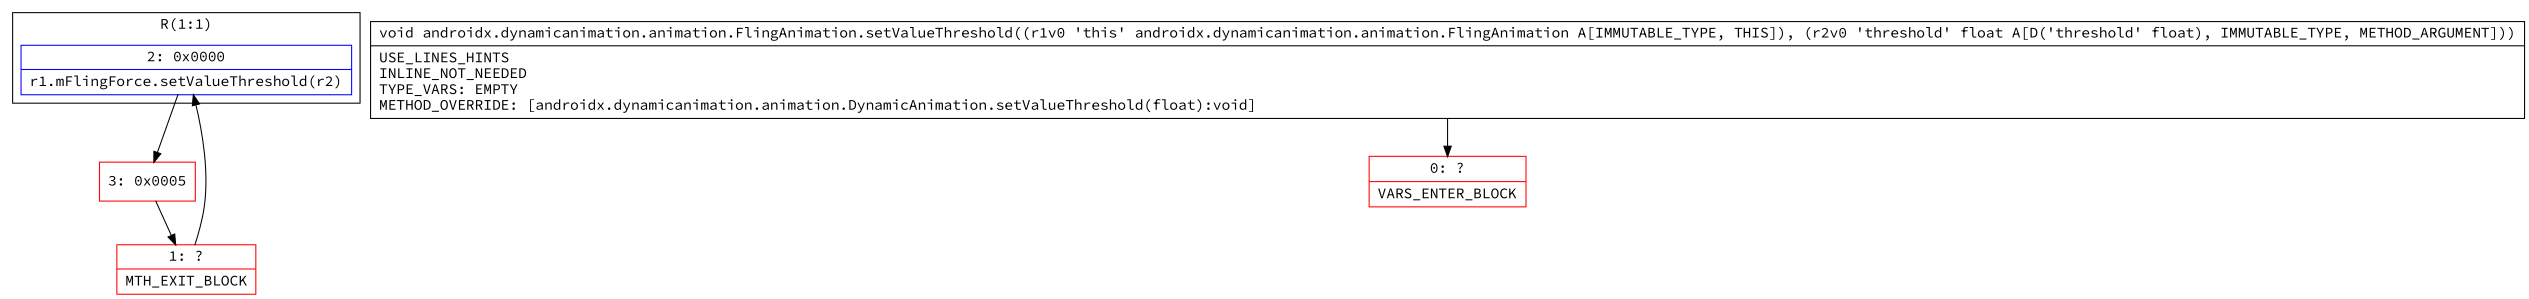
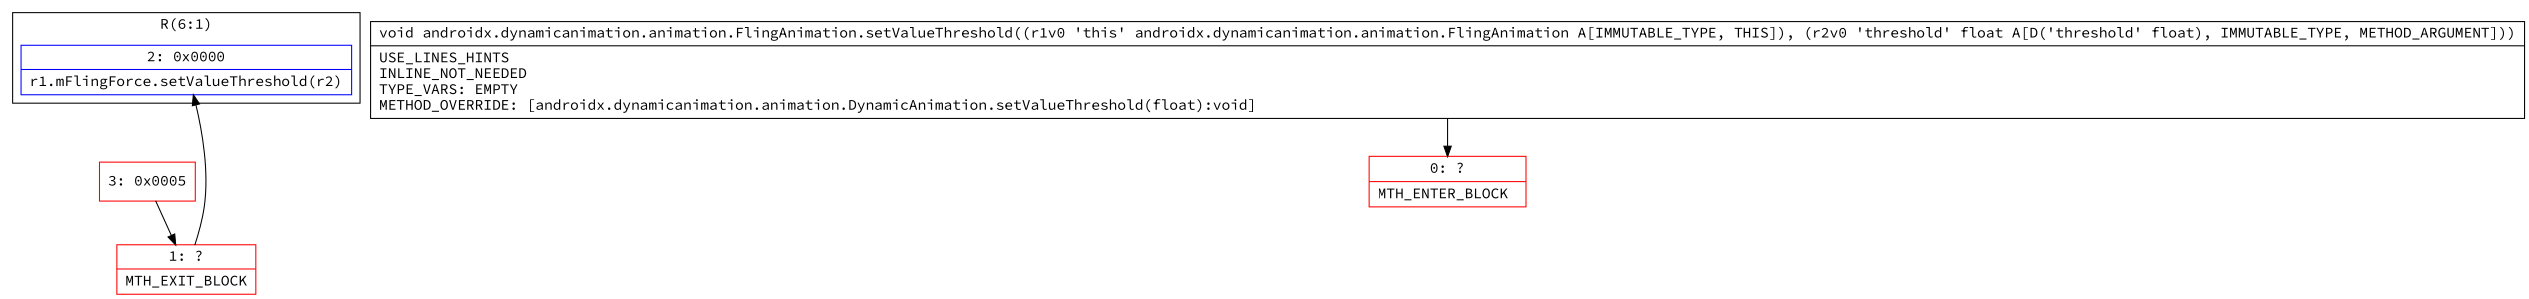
cluster "R(1:1)": label "R(1:1)" -> "R(6:1)"
edge "2: 0x0000" -> "3: 0x0005": removed
node "0: ?": text "VARS_ENTER_BLOCK" -> "MTH_ENTER_BLOCK"
